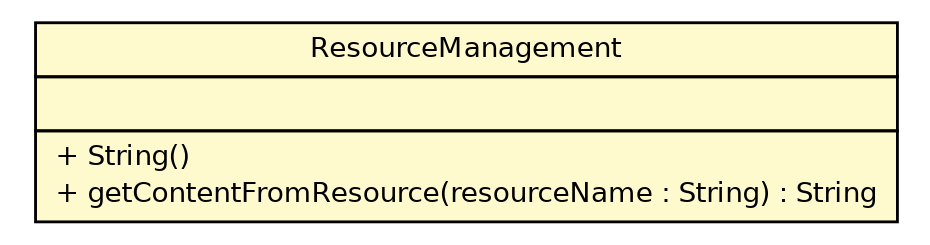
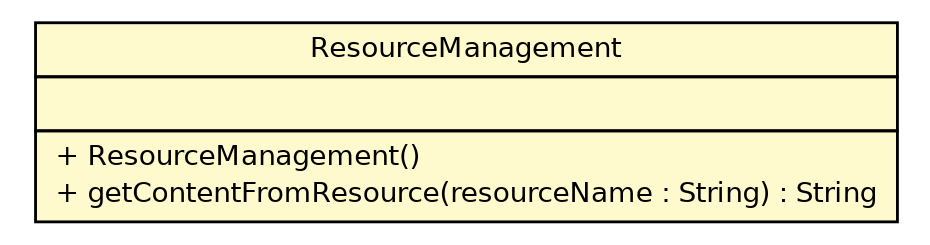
node "ResourceManagement": text "+ String()" -> "+ ResourceManagement()"
